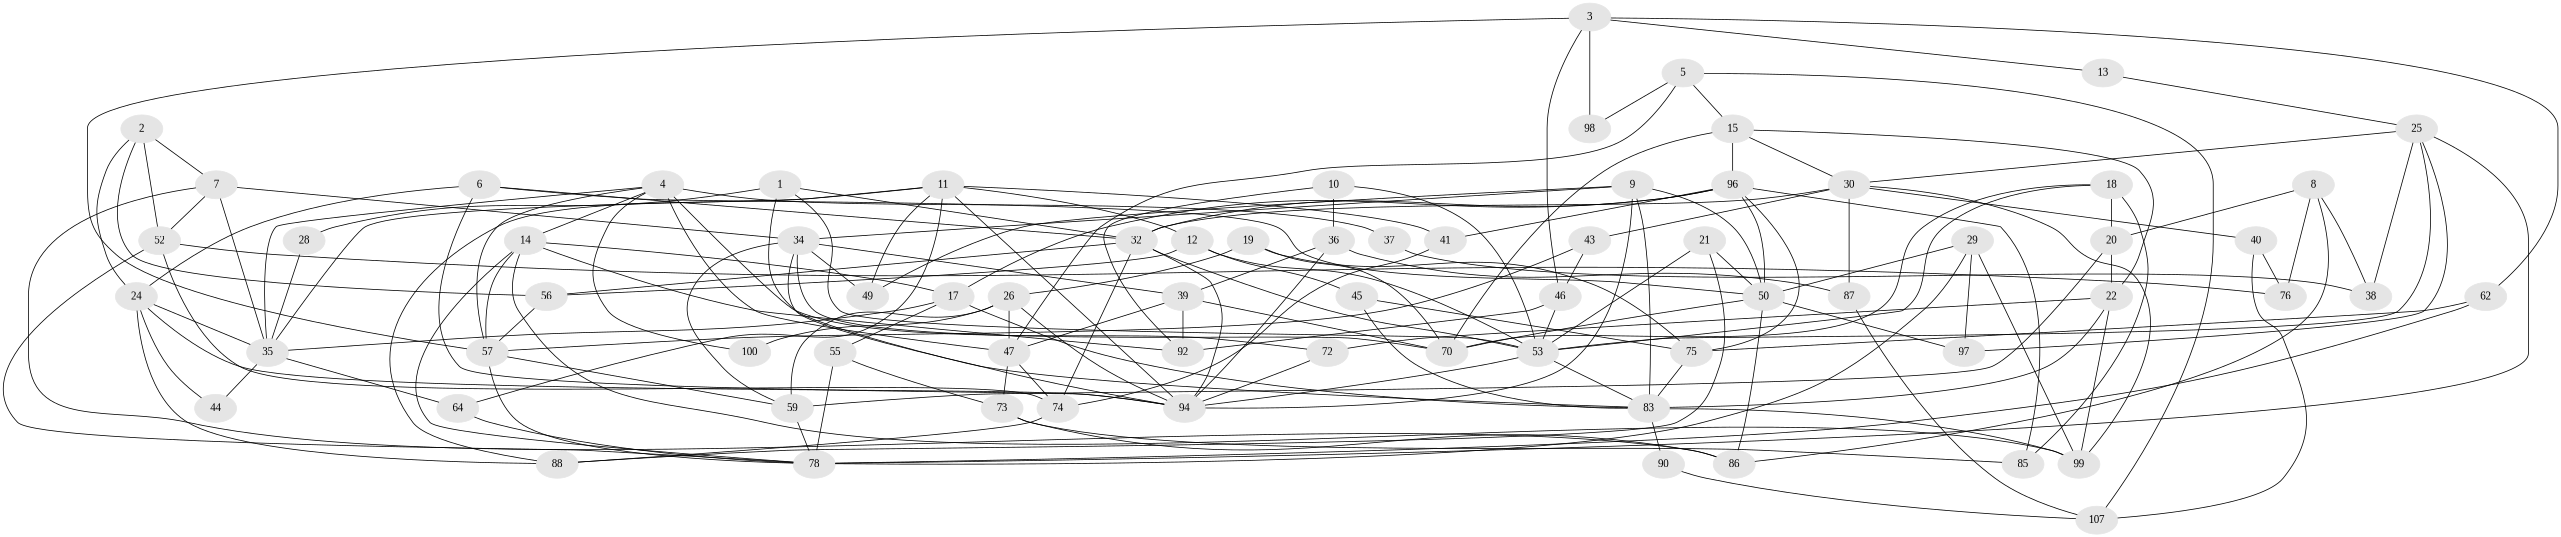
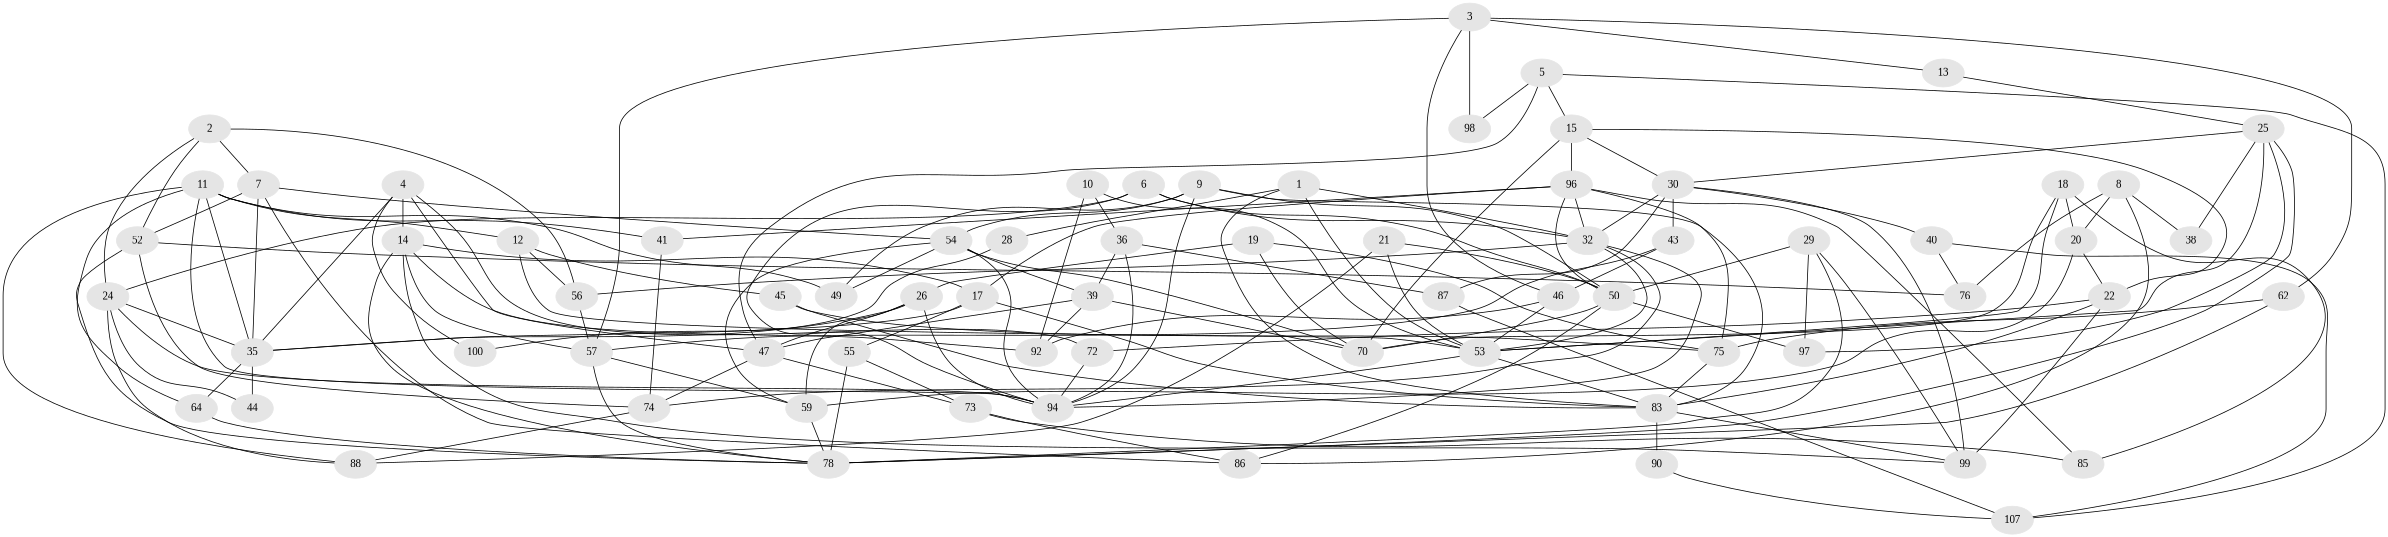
edge "4" -- "57": removed
node "34": label "34" -> "54"
node "37": removed
